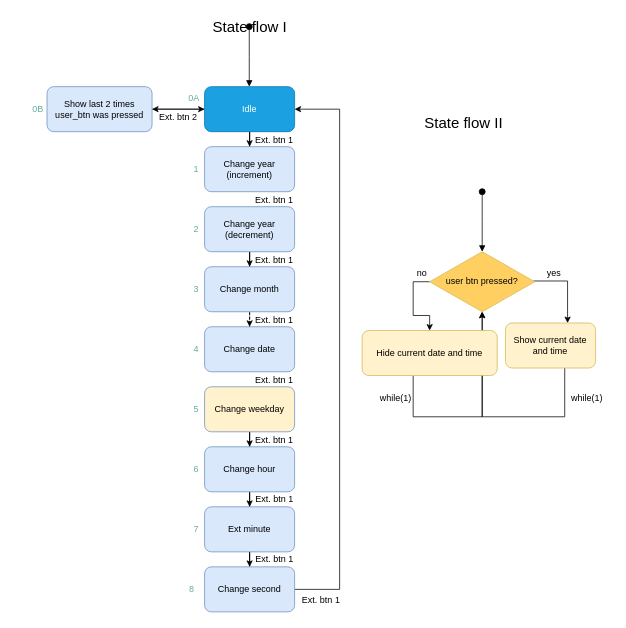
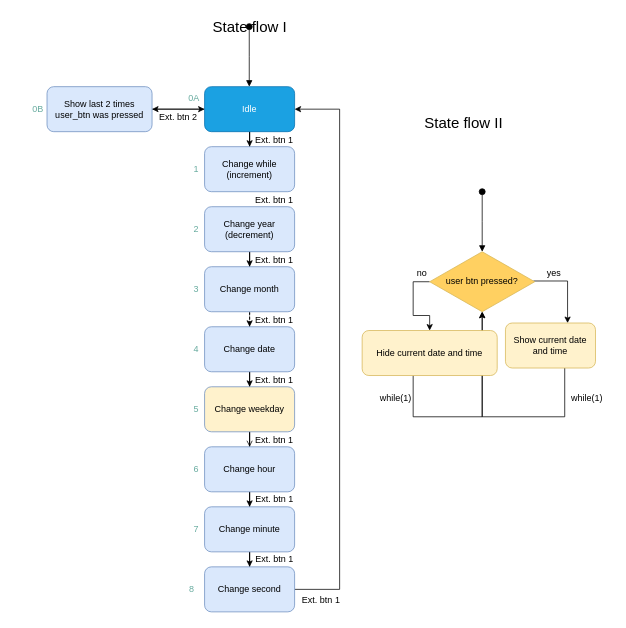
node "Change year (increment)": label "Change year (increment)" -> "Change while (increment)"
edge "Change date" -> "Change weekday": added
edge "Change weekday" -> "Change hour": arrowhead classic -> open
node "Ext minute": label "Ext minute" -> "Change minute"
